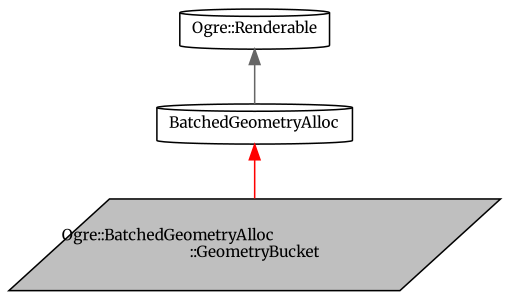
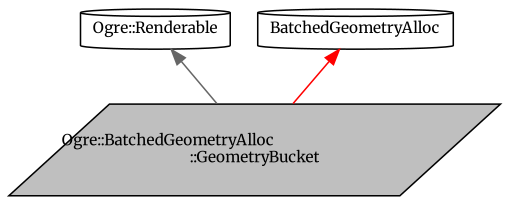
edge "BatchedGeometryAlloc" -> "Ogre::Renderable": now "Ogre::BatchedGeometryAlloc ::GeometryBucket" -> "Ogre::Renderable"
